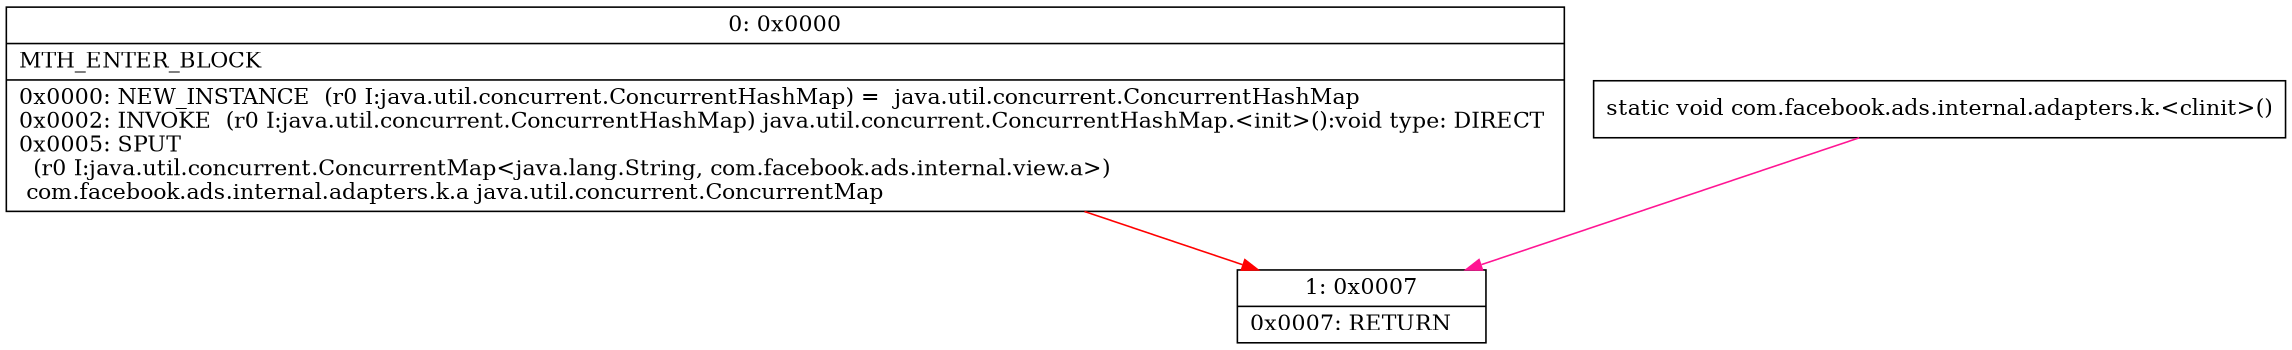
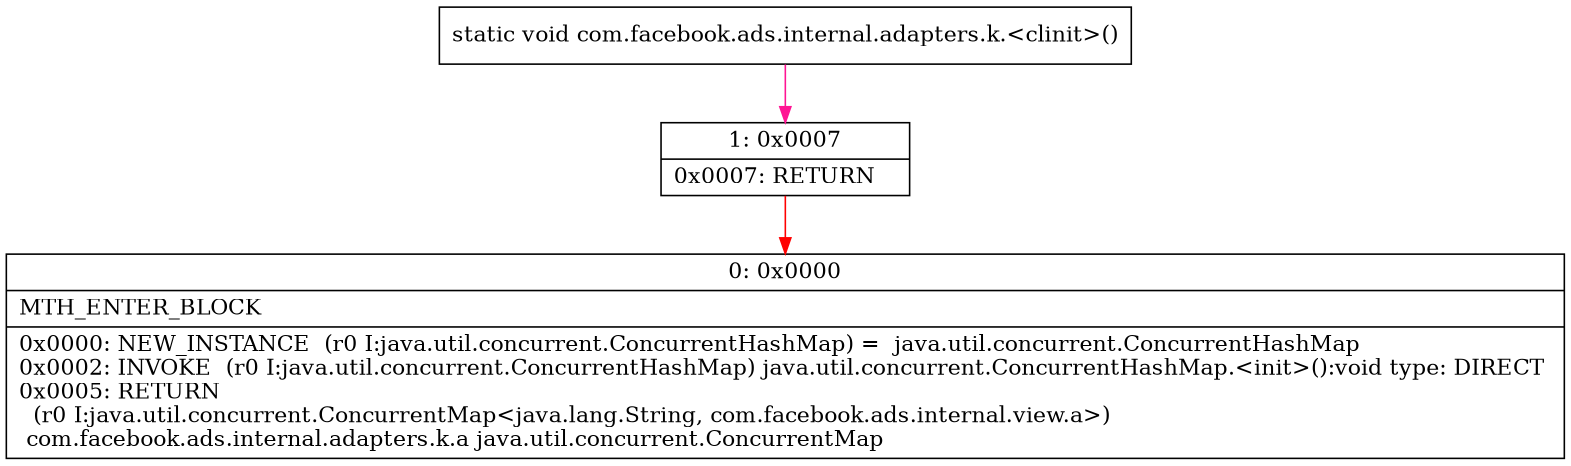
node "0: 0x0000": text "0x0005: SPUT" -> "0x0005: RETURN"
edge "0: 0x0000" -> "1: 0x0007": reversed
